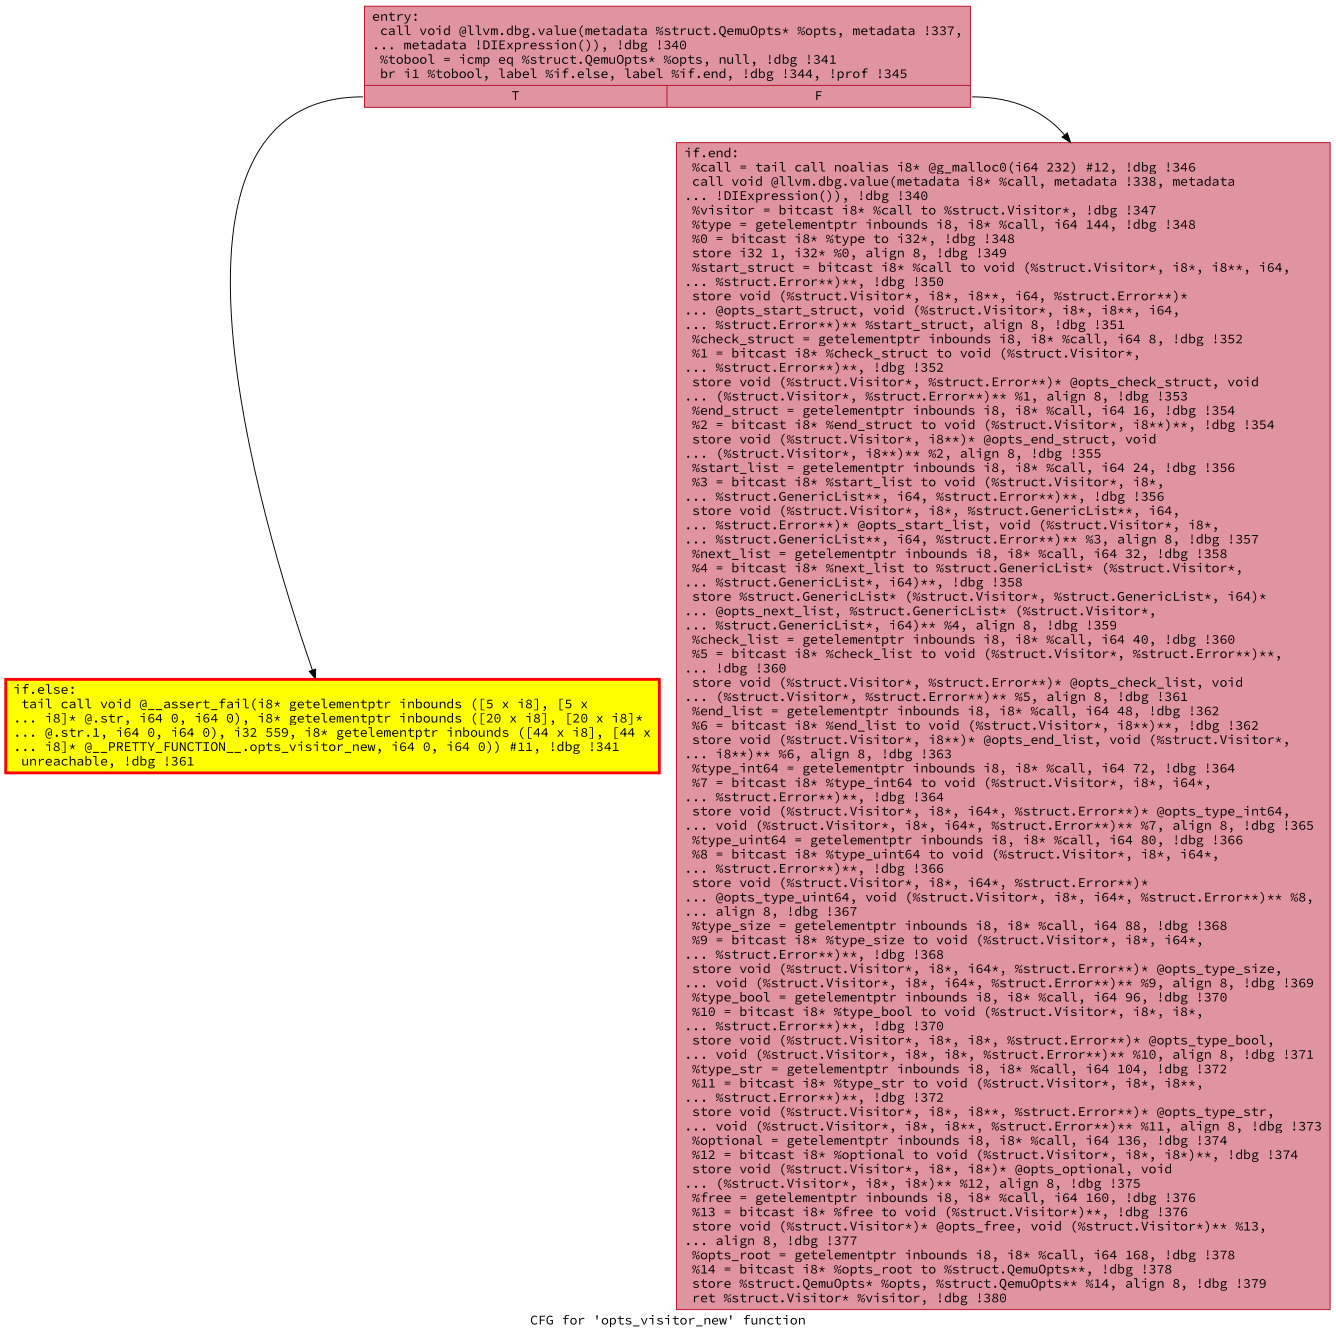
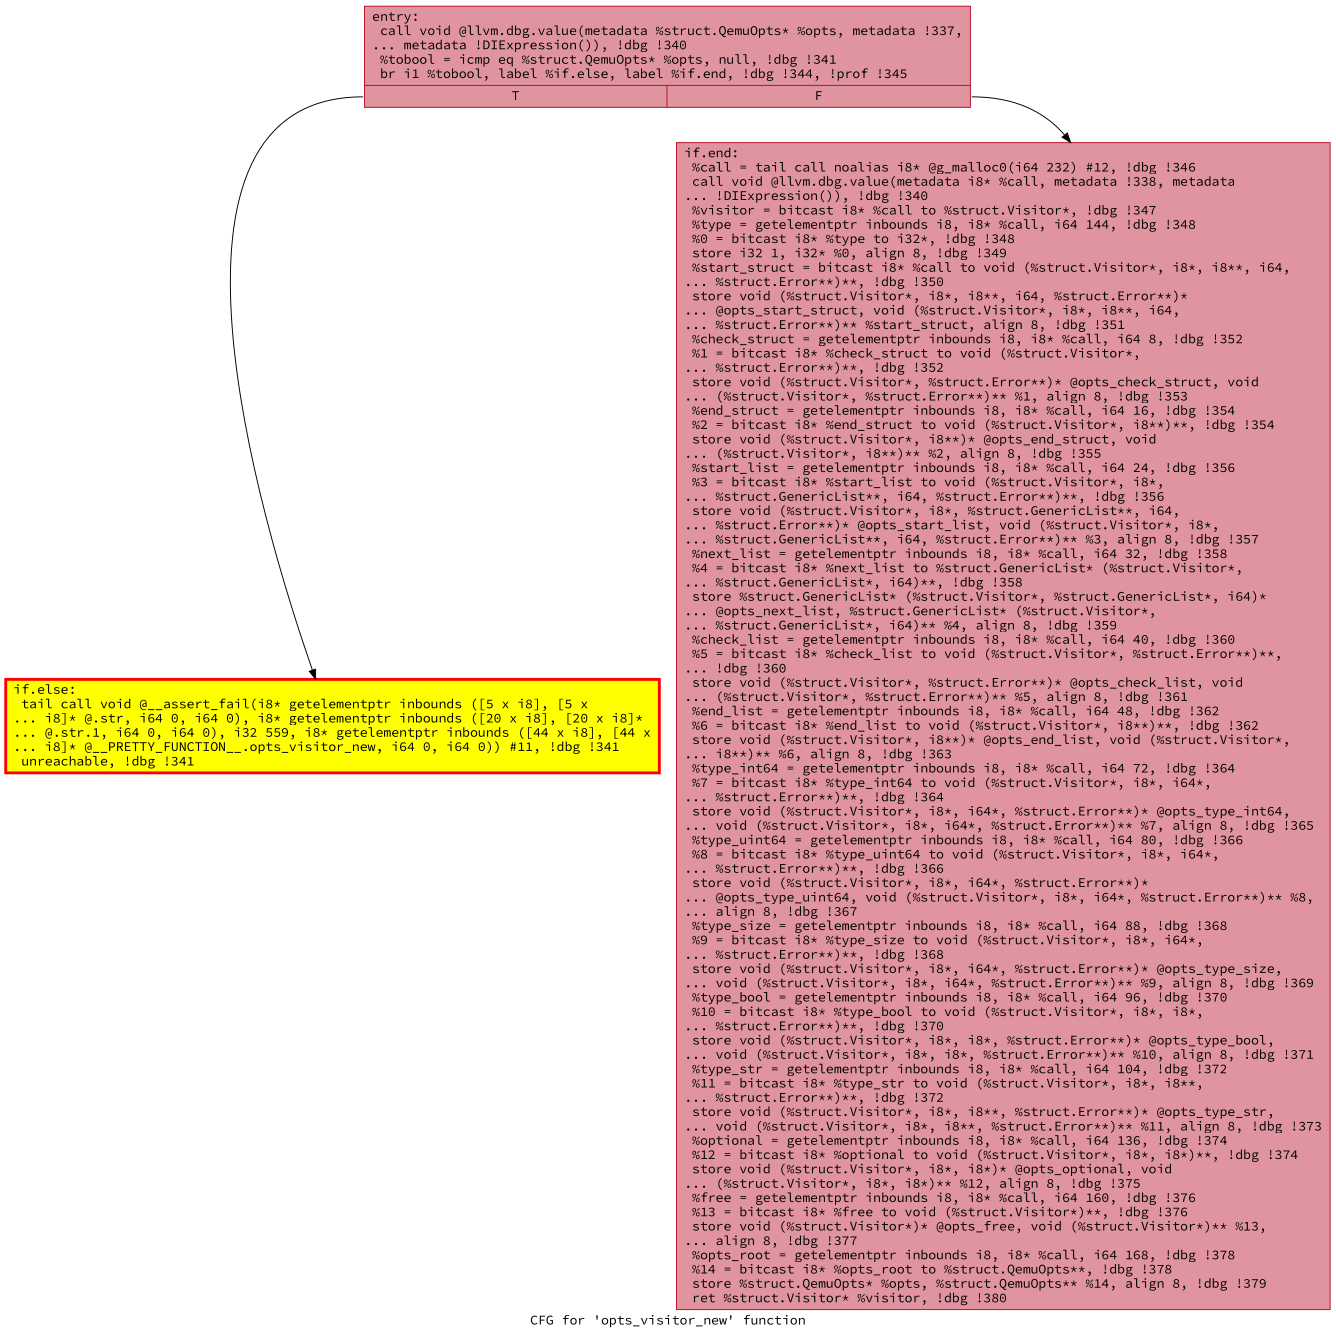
node "if.else:": text "unreachable, !dbg !361" -> "unreachable, !dbg !341"
